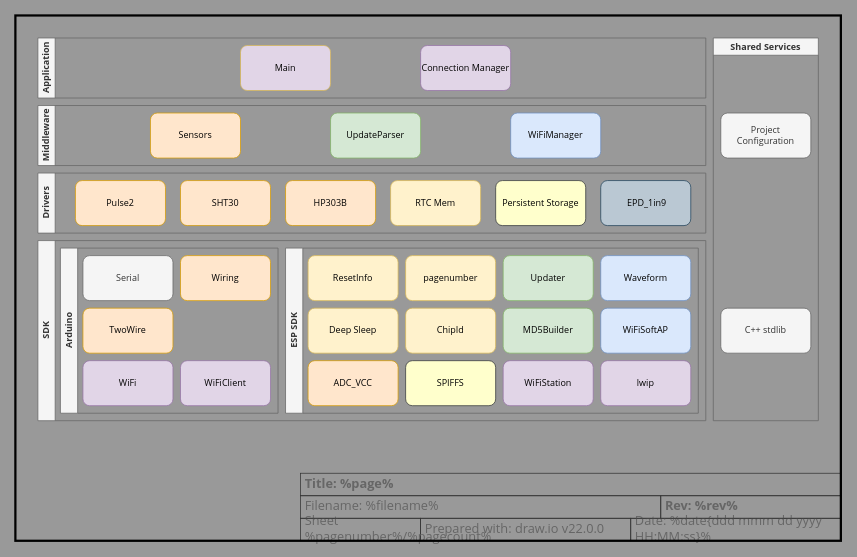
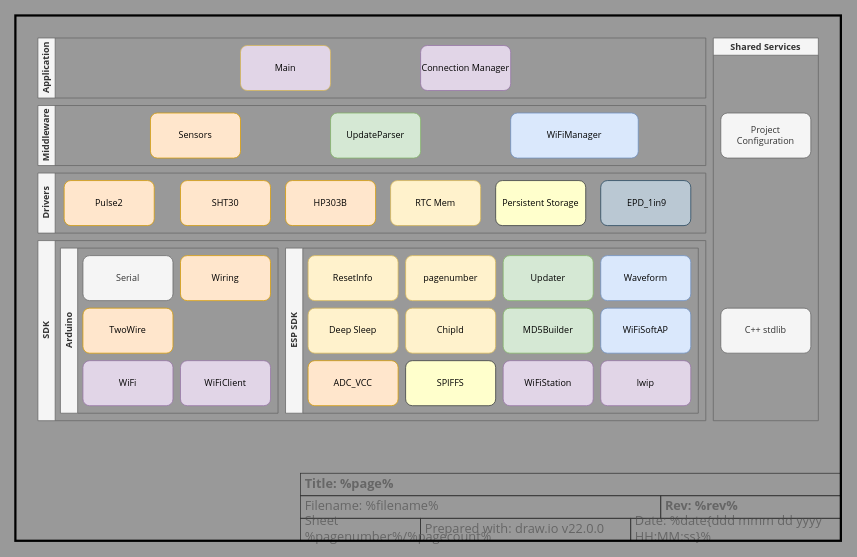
node "WiFiManager": size 90x45 -> 128x45
node "Pulse2": moved (120, 203) -> (109, 203)
